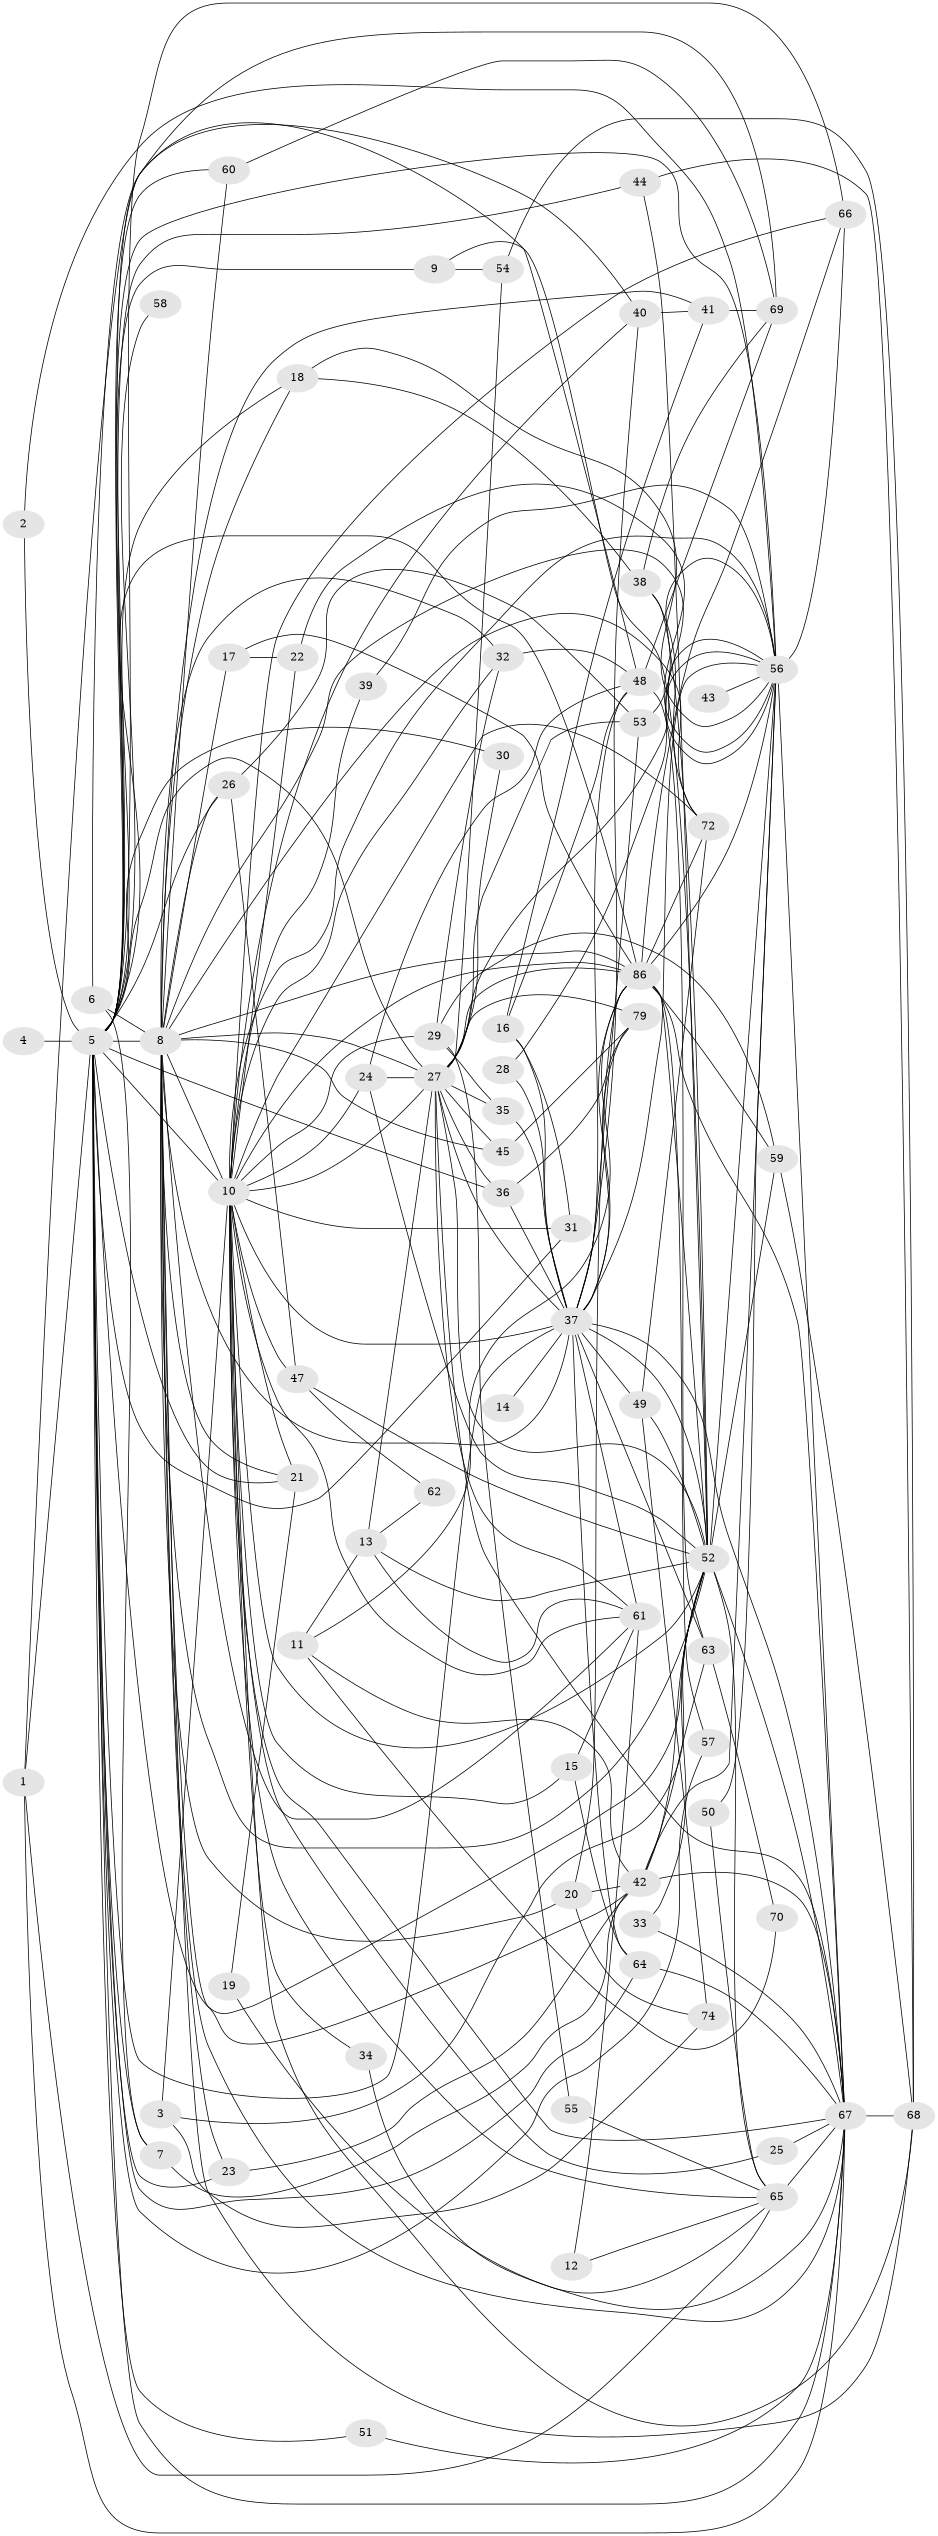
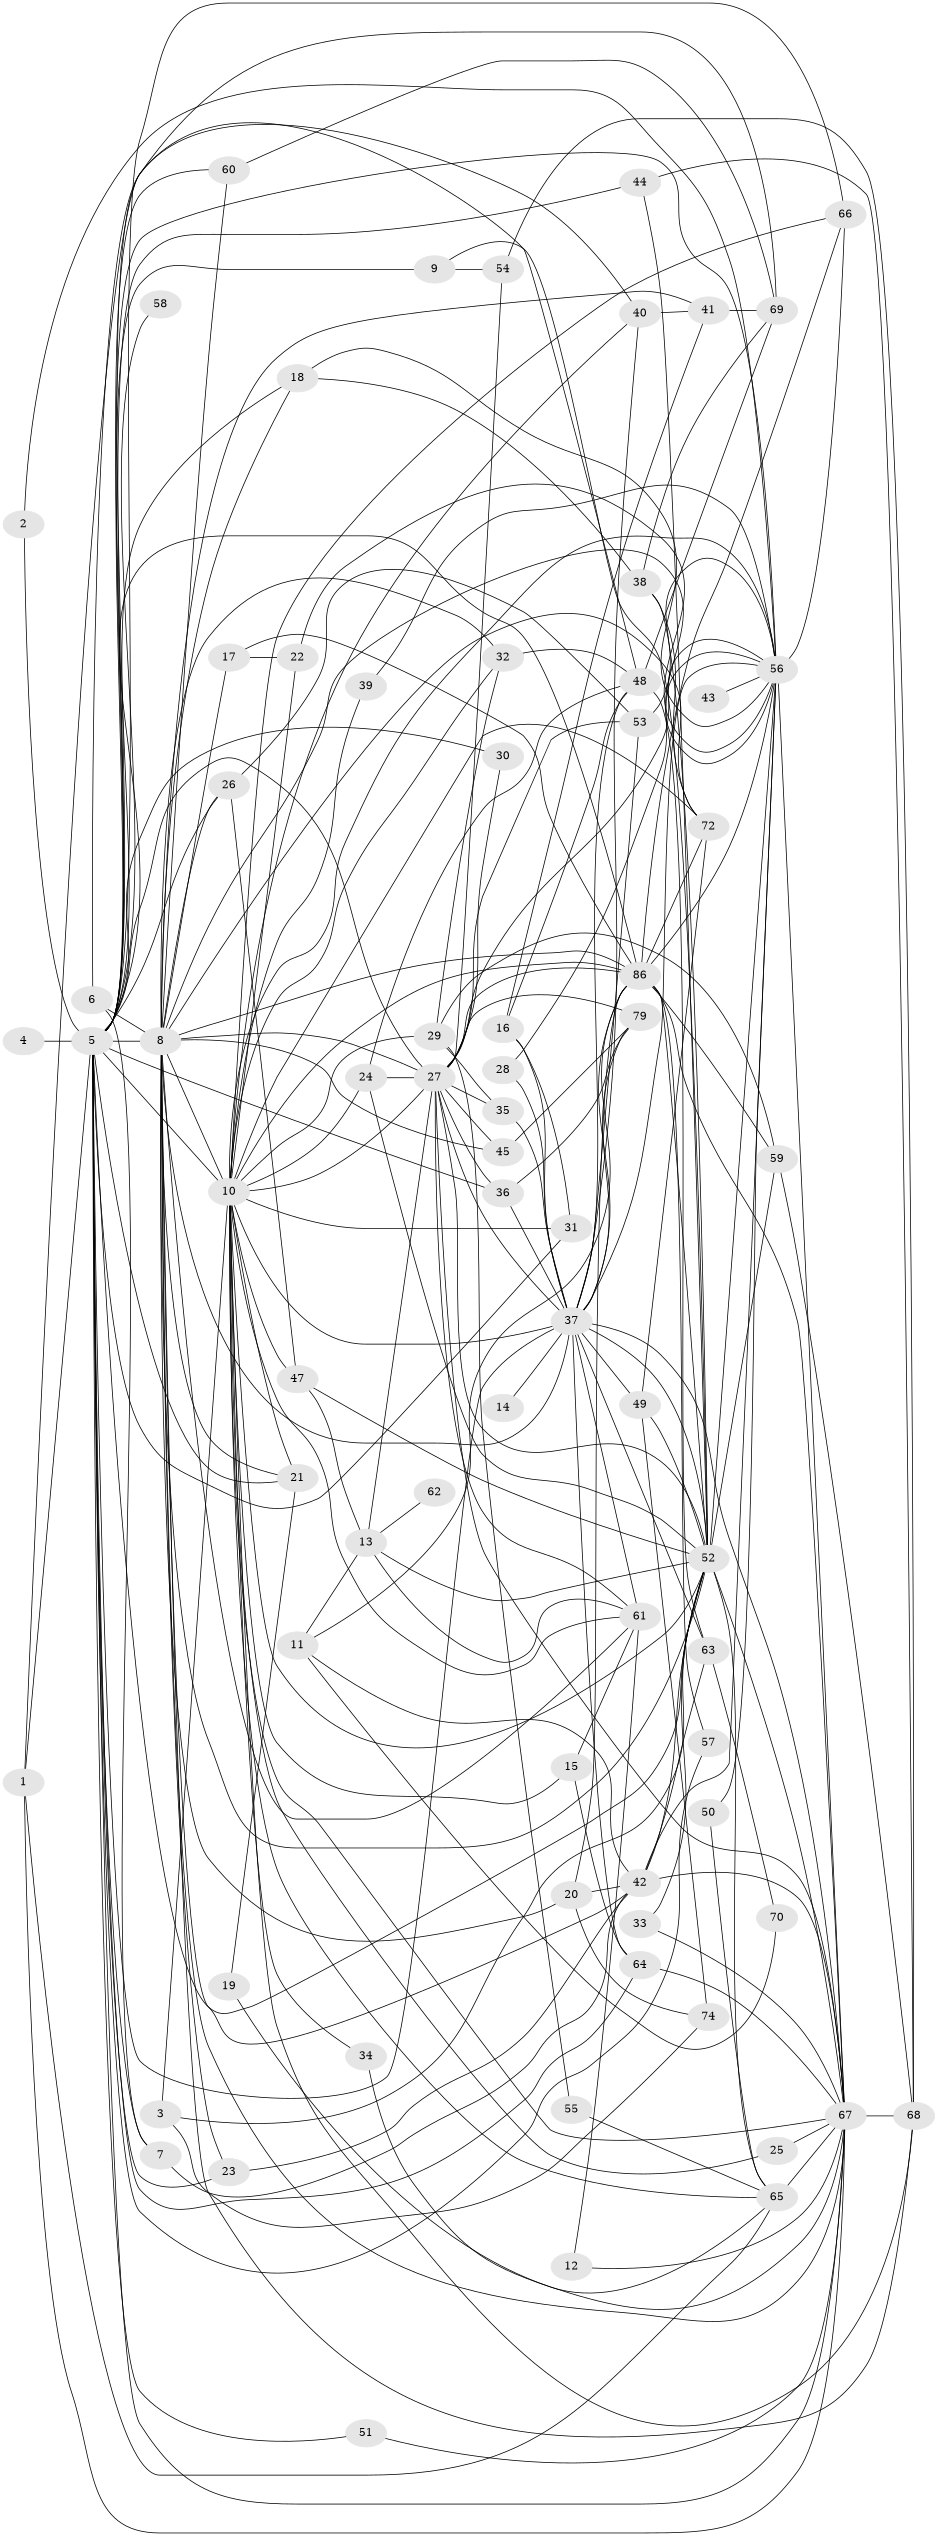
edge "47" -- "62": now "47" -- "13"
edge "65" -- "12": now "67" -- "12"
